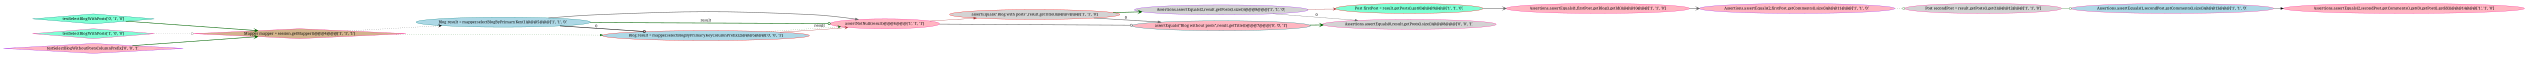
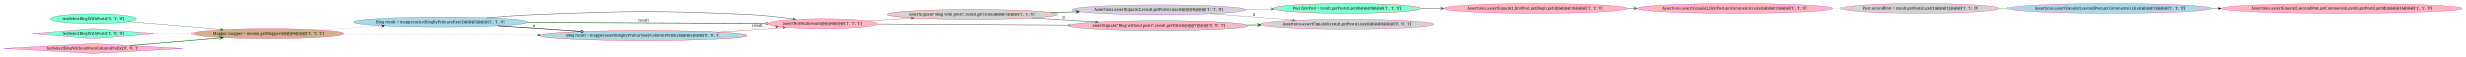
node "testSelectBlogWithPosts['0', '1', '0']": shape diamond -> ellipse
edge "testSelectBlogWithPosts['0', '1', '0']" -> "Mapper mapper = session.getMapper()@@@4@@@['1', '1', '1']": style bold -> solid
node "Mapper mapper = session.getMapper()@@@4@@@['1', '1', '1']": shape diamond -> ellipse
